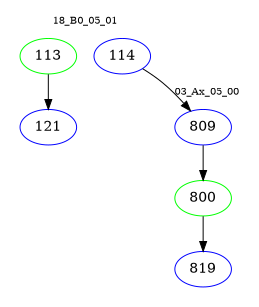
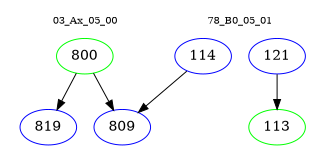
cluster "18_B0_05_01": label "18_B0_05_01" -> "78_B0_05_01"
edge "113" -> "121": reversed
edge "809" -> "800": reversed
